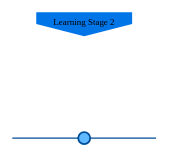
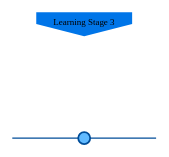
node "Learning Stage 2": label "Learning Stage 2" -> "Learning Stage 3"
